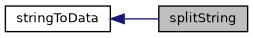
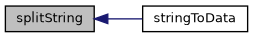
edge "splitString" -> "stringToData": reversed
